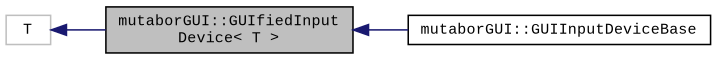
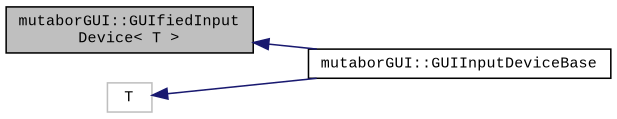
edge "mutaborGUI::GUIfiedInput Device< T >" -> "T": now "mutaborGUI::GUIInputDeviceBase" -> "T"
